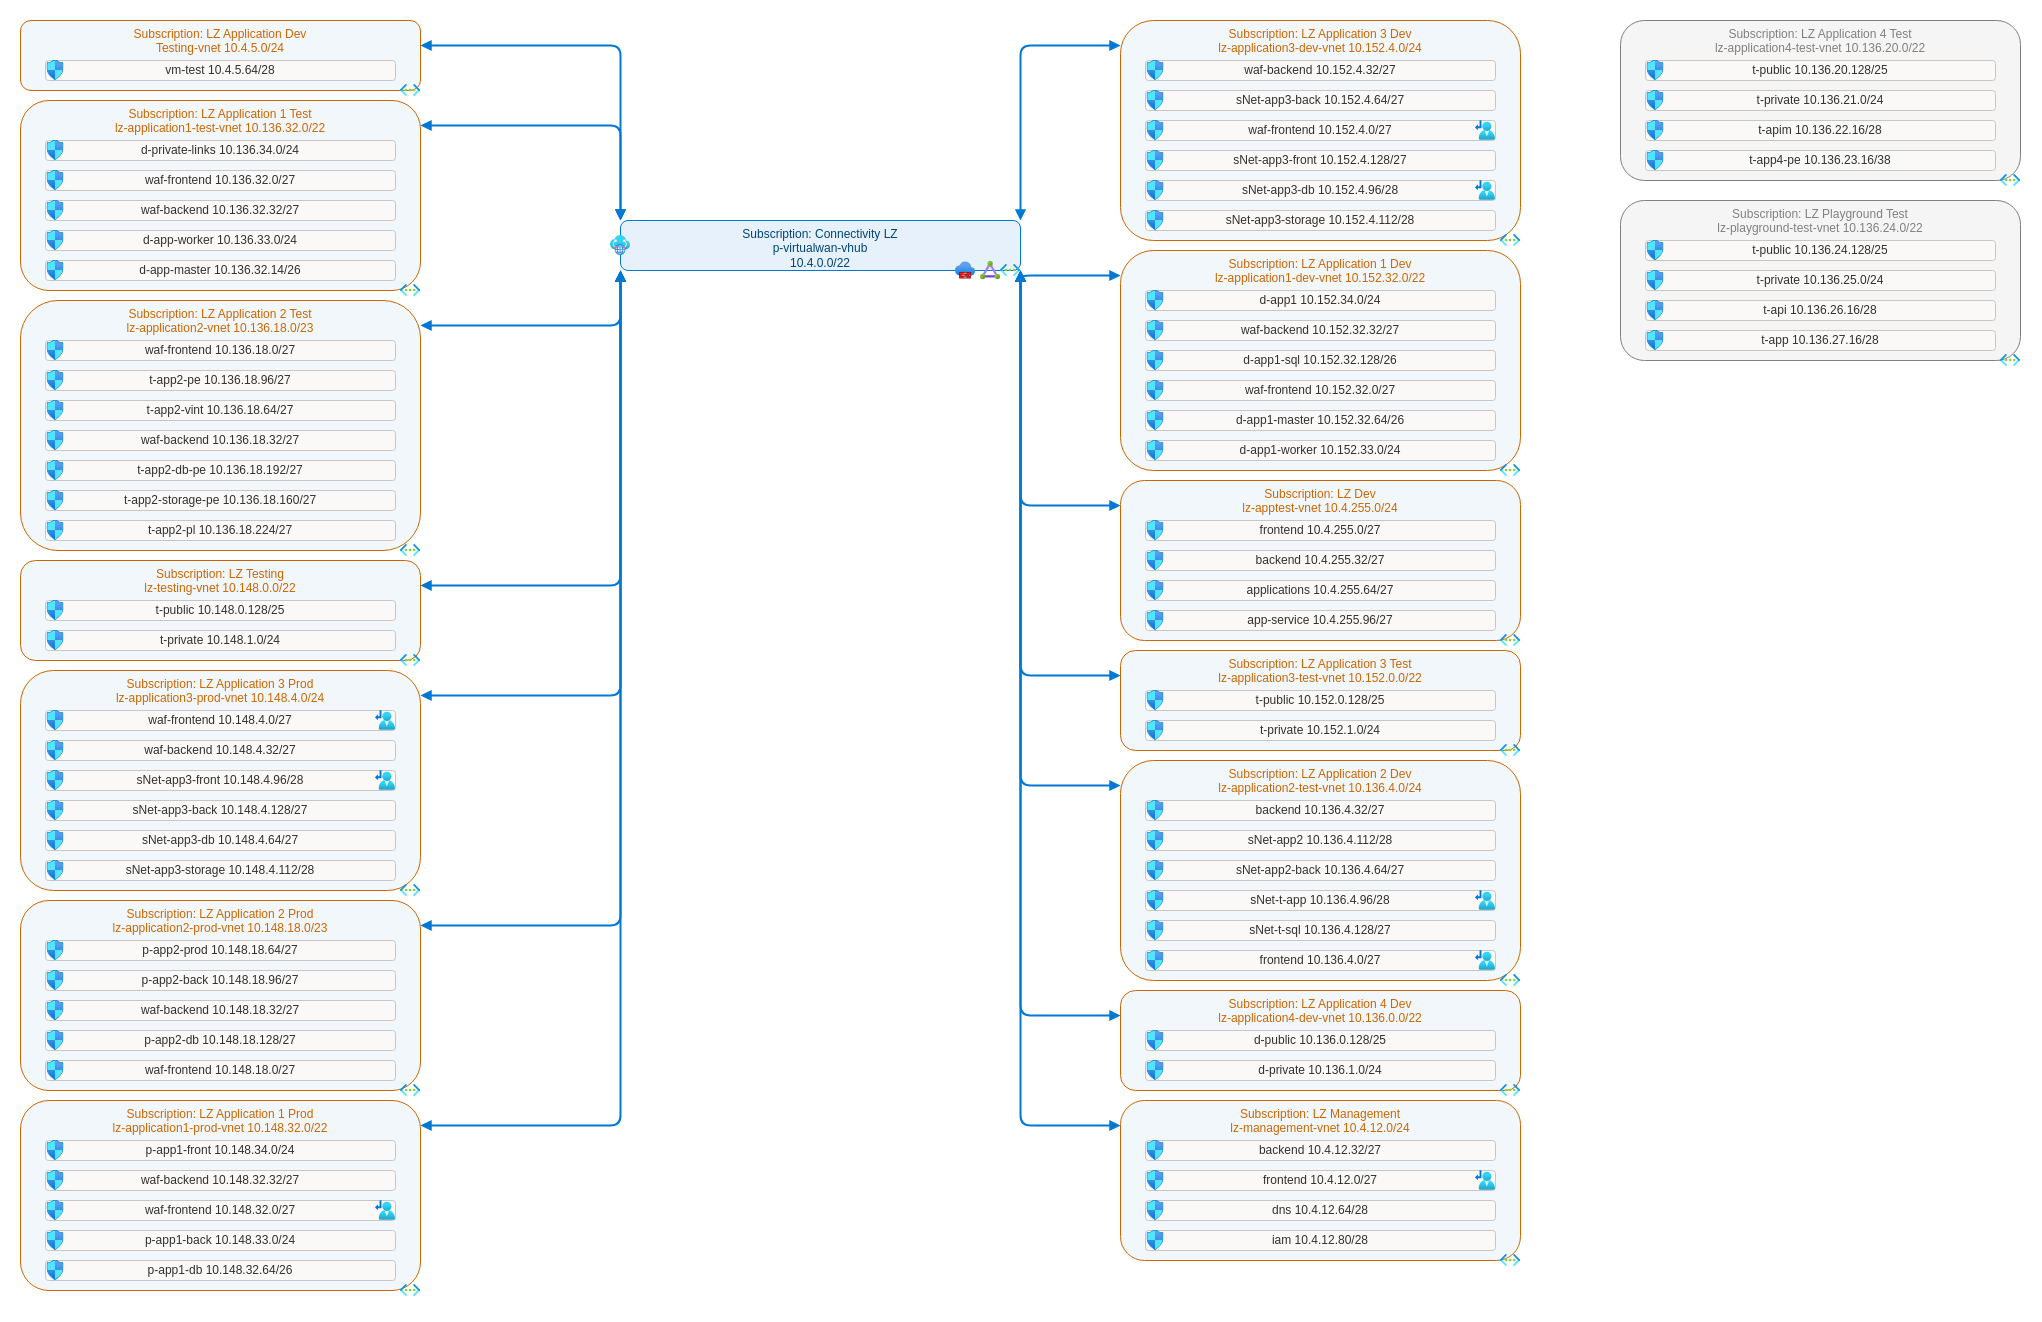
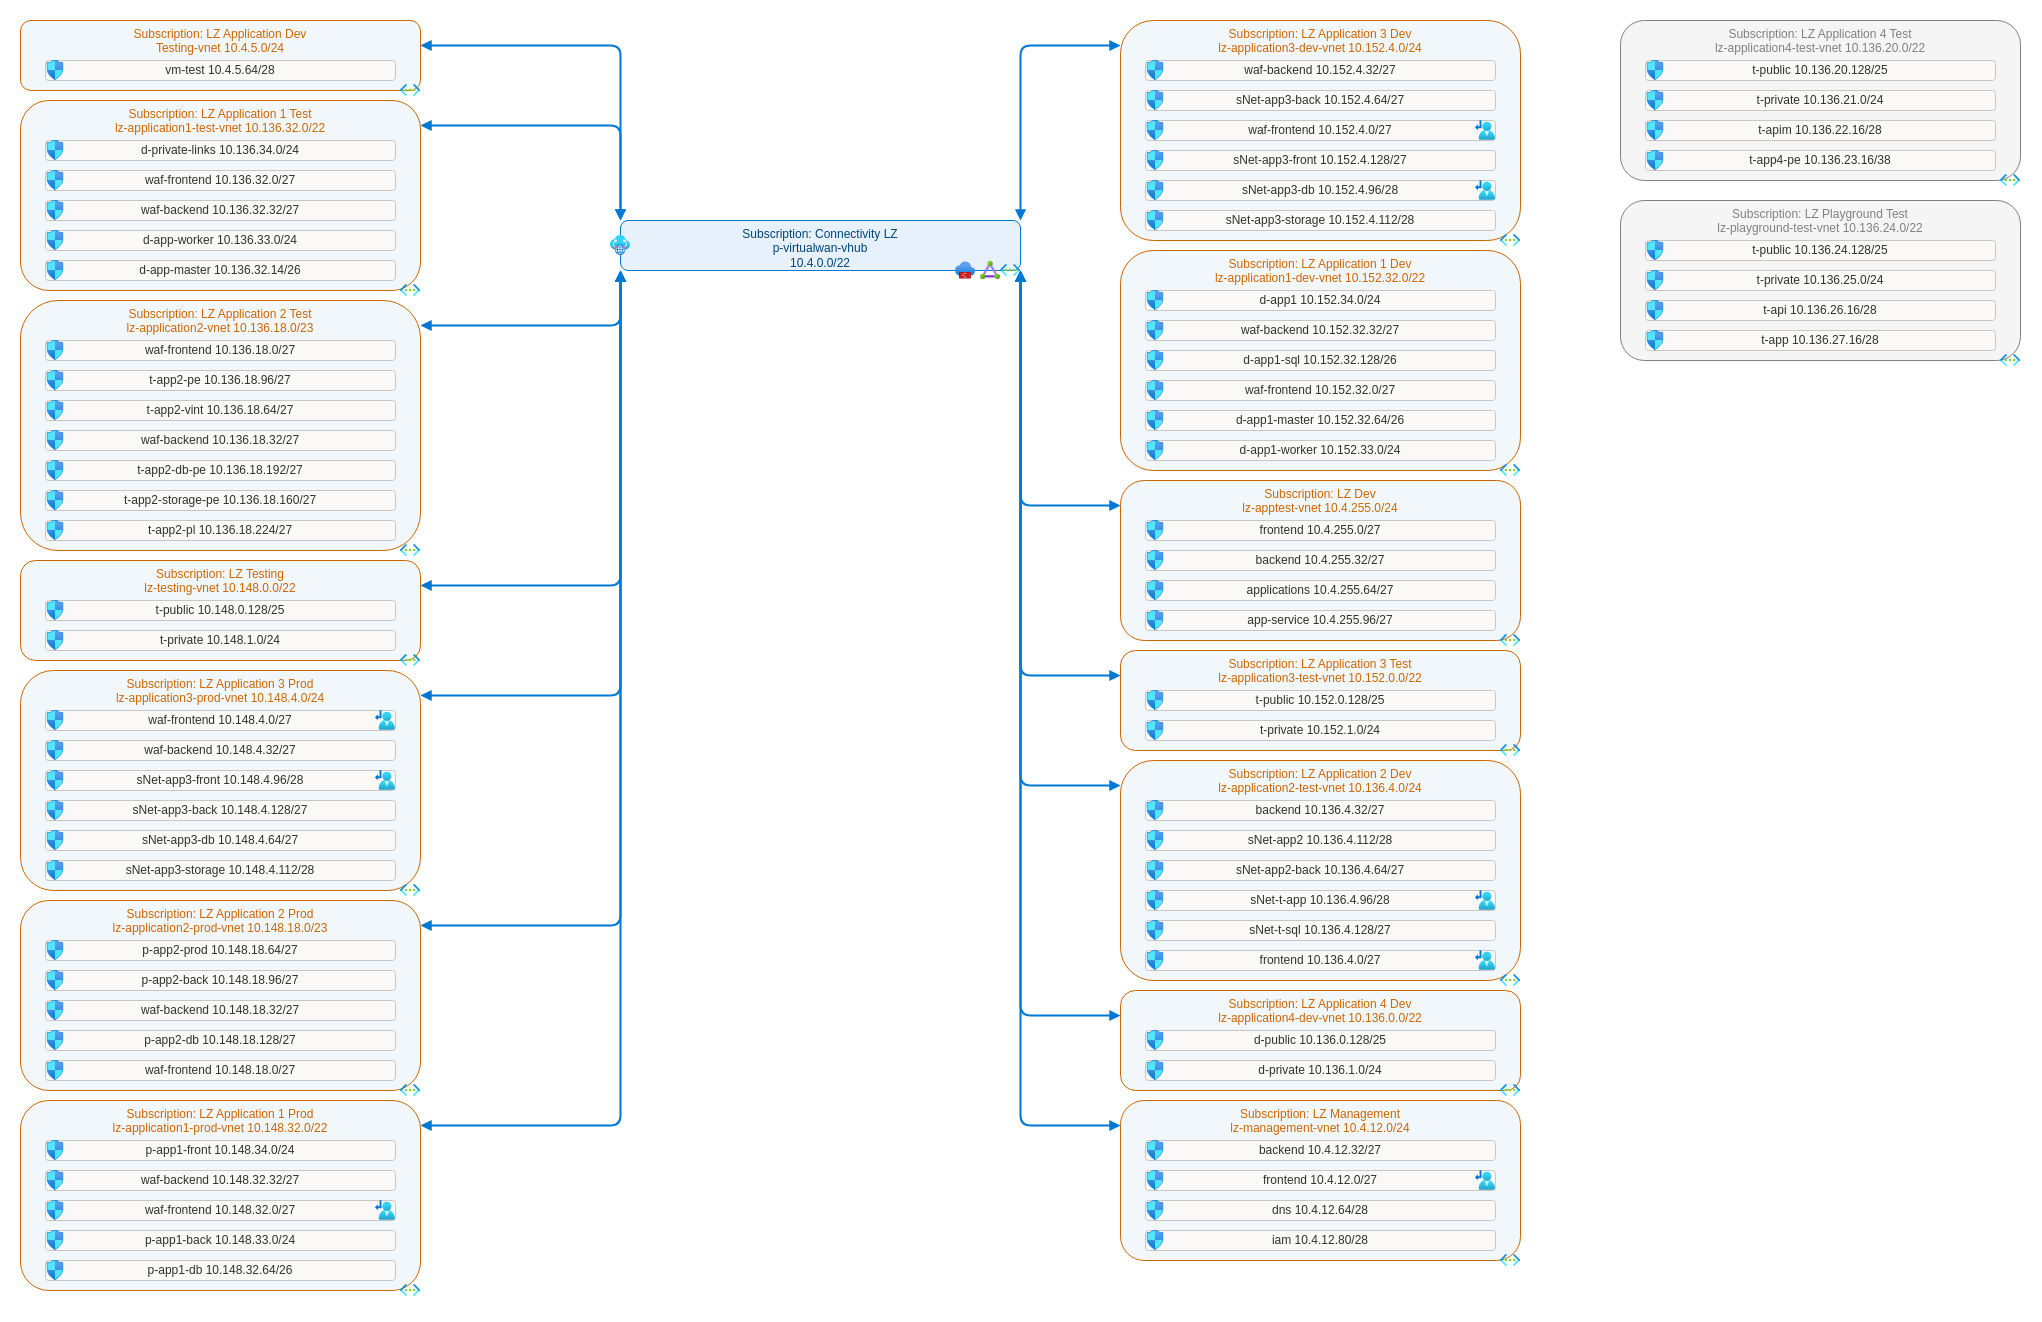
edge "Subscription: Connectivity LZ p-virtualwan-vhub 10.4.0.0/22" -- "Subscription: LZ Application 1 Dev lz-application1-dev-vnet 10.152.32.0/22": removed
